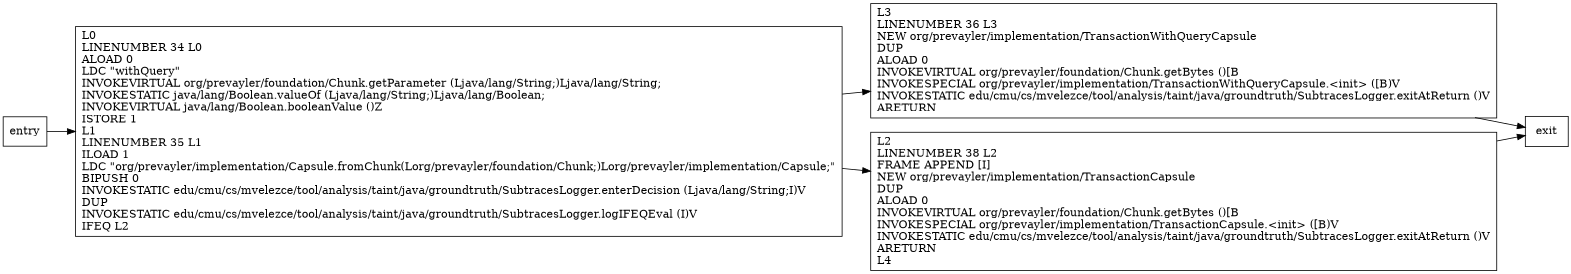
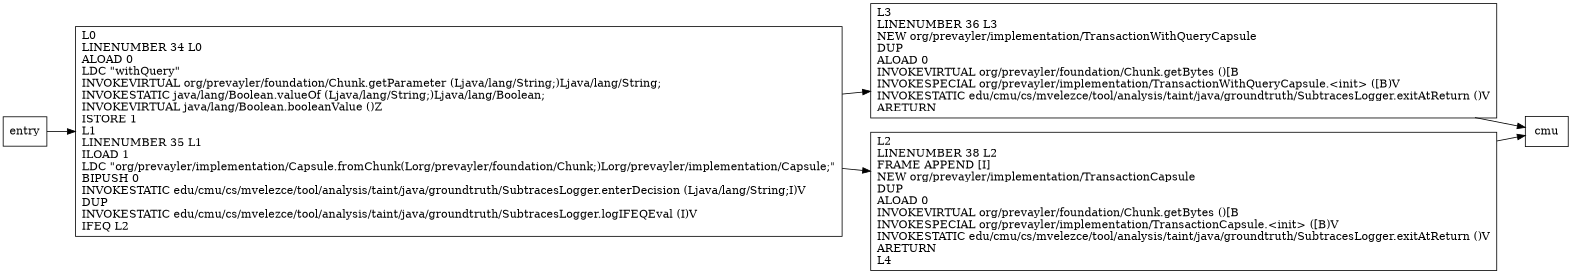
node "exit": label "exit" -> "cmu"
